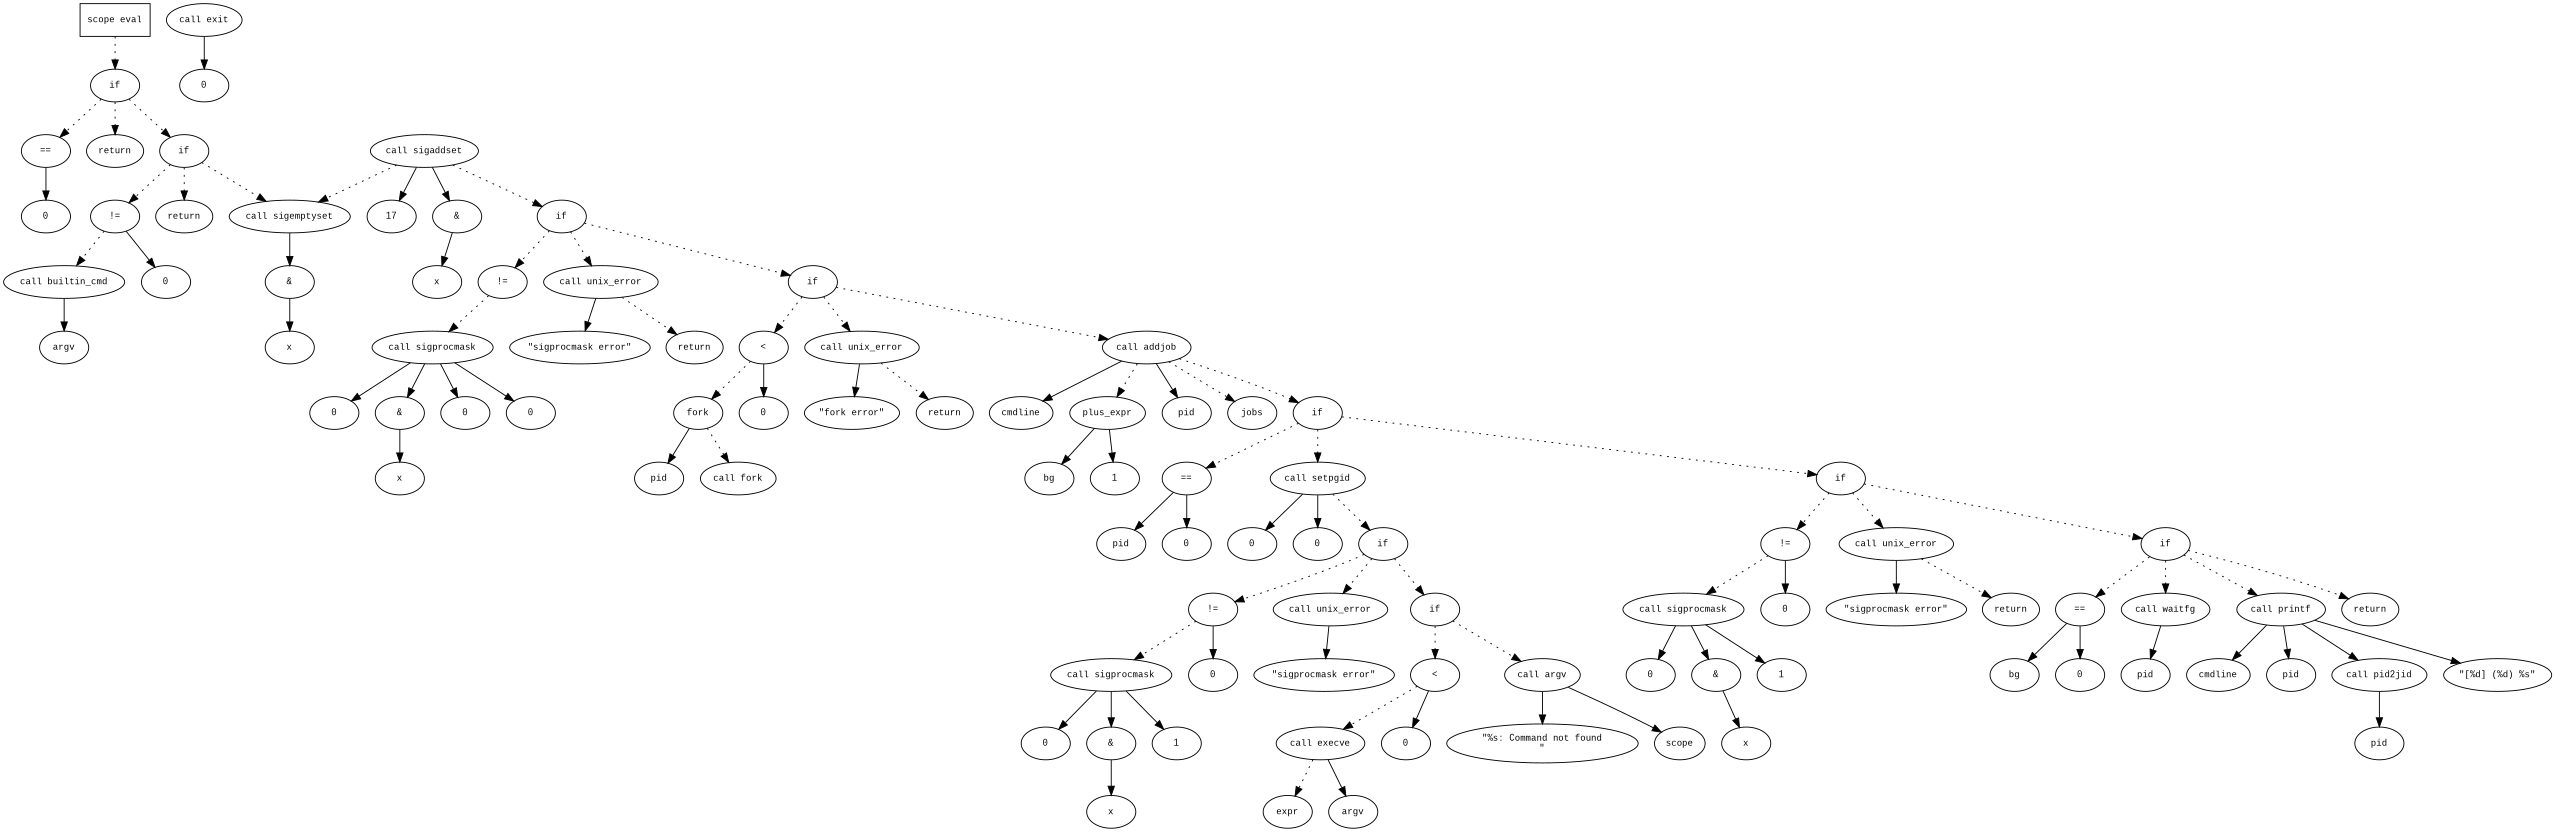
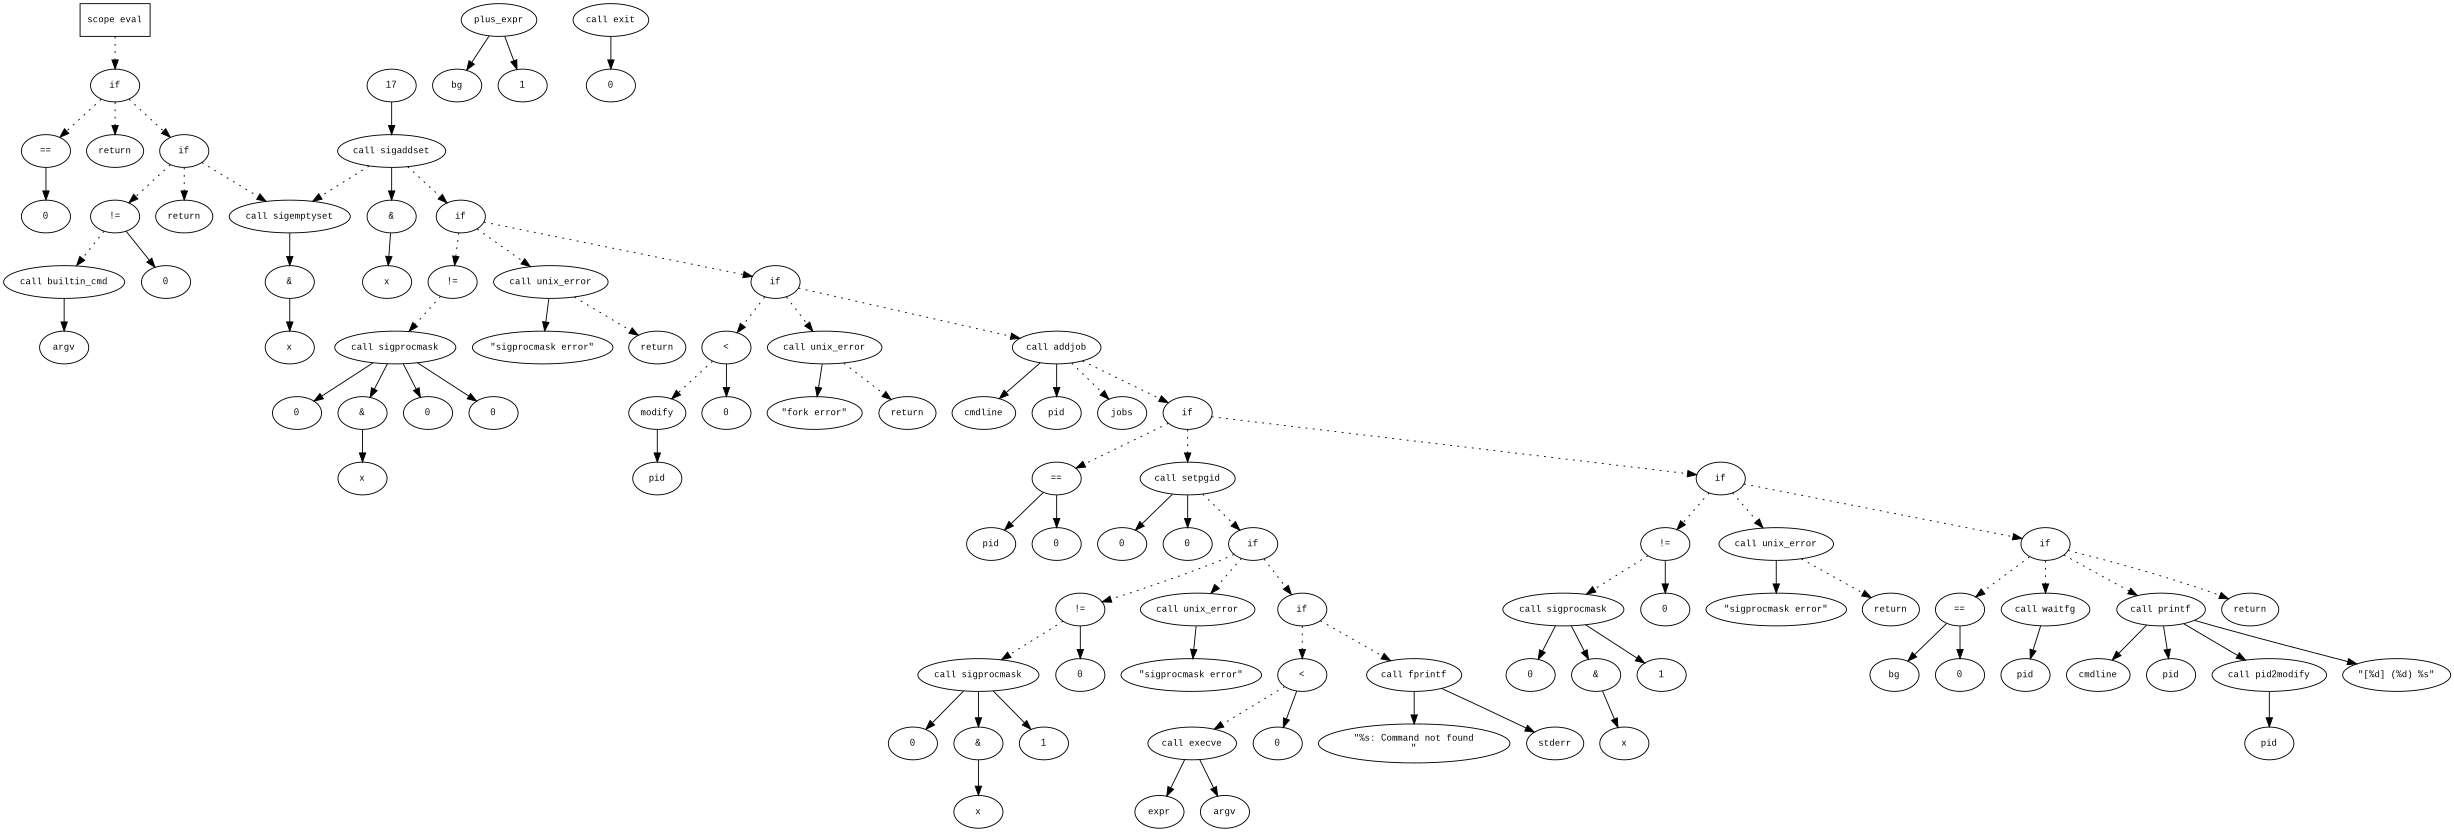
edge "call sigaddset" -> "17": reversed
edge "call addjob" -> "plus_expr": removed
node "fork": label "fork" -> "modify"
node "call fork": removed
node "call argv": label "call argv" -> "call fprintf"
node "call pid2jid": label "call pid2jid" -> "call pid2modify"
node "scope": label "scope" -> "stderr"
edge "call execve" -> "expr": style dotted -> solid
